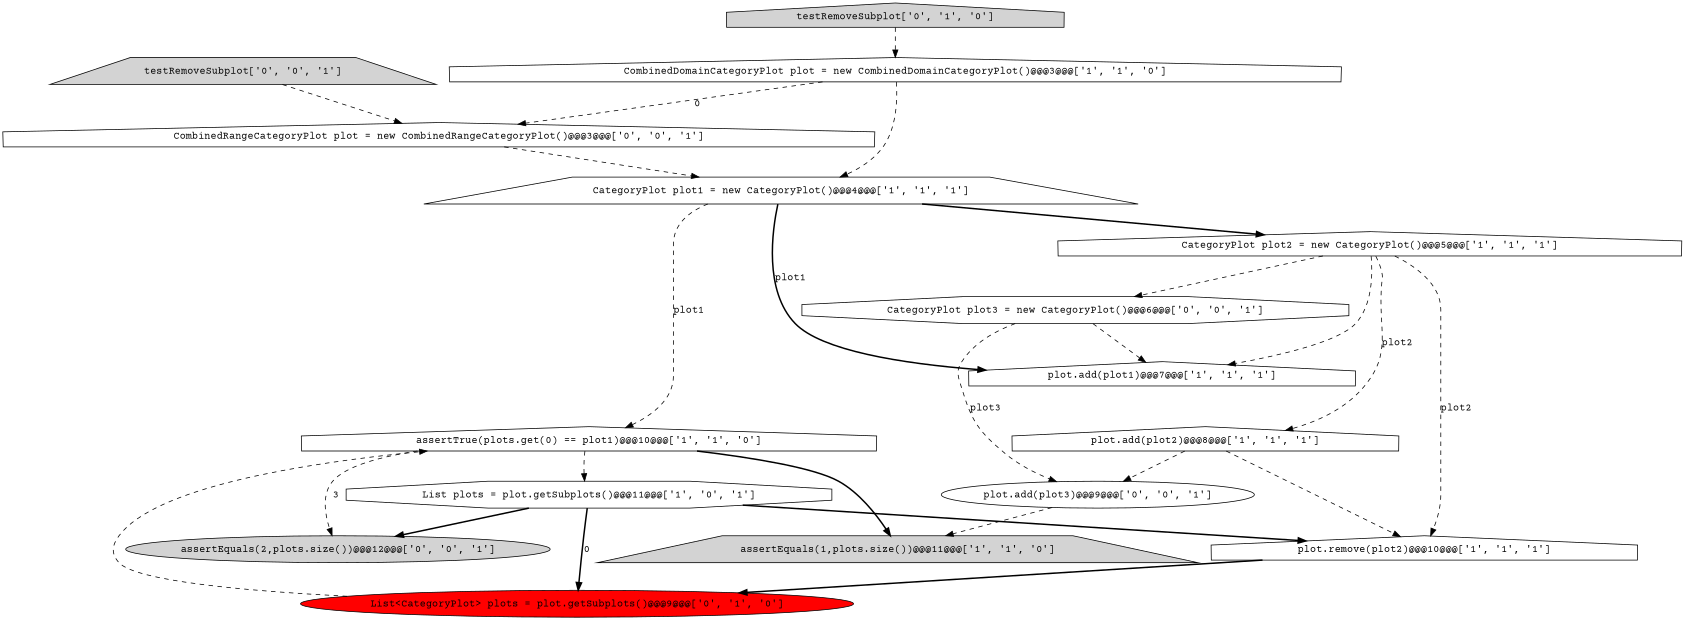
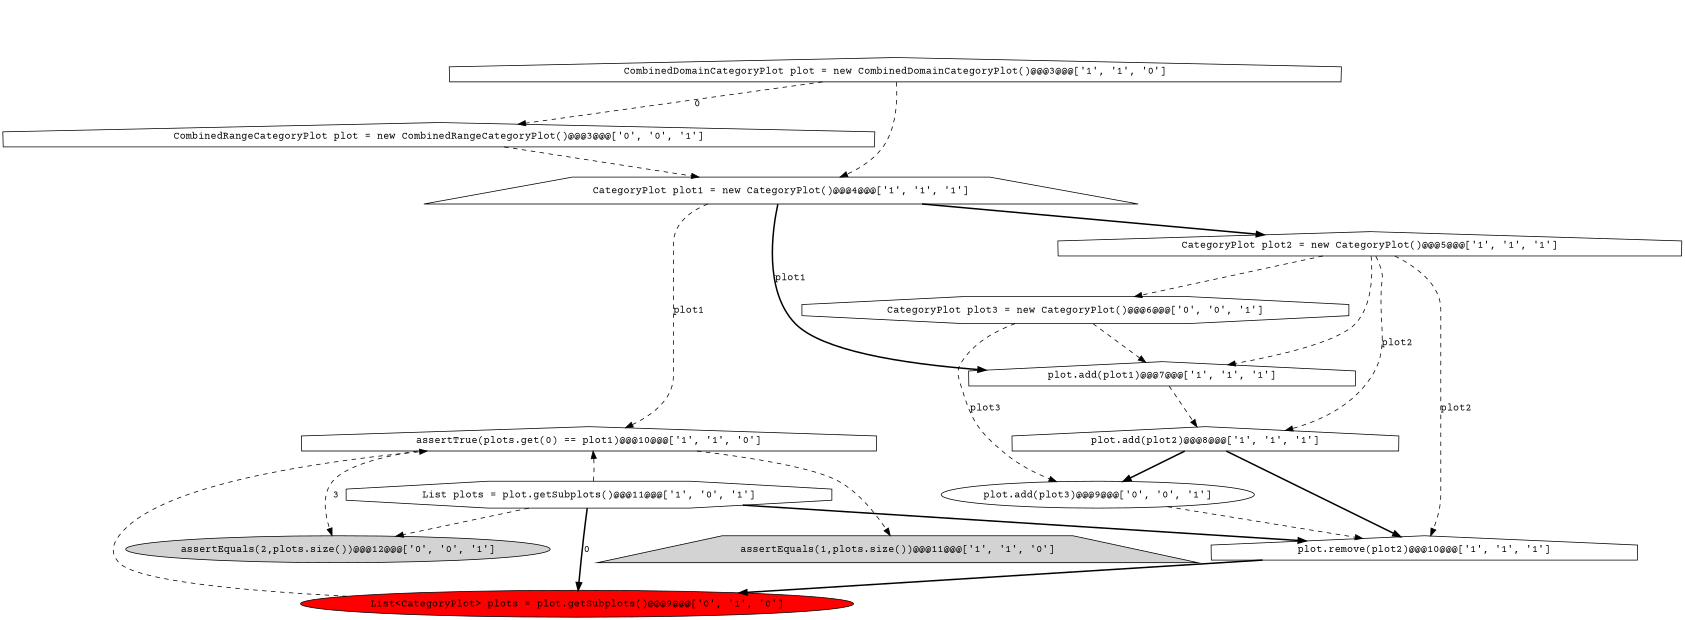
node "testRemoveSubplot['0', '1', '0']": removed
node "testRemoveSubplot['0', '0', '1']": removed
edge "plot.add(plot1)@@@7@@@['1', '1', '1']" -> "plot.add(plot2)@@@8@@@['1', '1', '1']": added
edge "assertTrue(plots.get(0) == plot1)@@@10@@@['1', '1', '0']" -> "List plots = plot.getSubplots()@@@11@@@['1', '0', '1']": reversed
edge "plot.add(plot2)@@@8@@@['1', '1', '1']" -> "plot.add(plot3)@@@9@@@['0', '0', '1']": style dashed -> bold
edge "assertTrue(plots.get(0) == plot1)@@@10@@@['1', '1', '0']" -> "assertEquals(1,plots.size())@@@11@@@['1', '1', '0']": style bold -> dashed
edge "plot.add(plot2)@@@8@@@['1', '1', '1']" -> "plot.remove(plot2)@@@10@@@['1', '1', '1']": style dashed -> bold
edge "plot.add(plot3)@@@9@@@['0', '0', '1']" -> "assertEquals(1,plots.size())@@@11@@@['1', '1', '0']": now "plot.add(plot3)@@@9@@@['0', '0', '1']" -> "plot.remove(plot2)@@@10@@@['1', '1', '1']"
edge "List plots = plot.getSubplots()@@@11@@@['1', '0', '1']" -> "assertEquals(2,plots.size())@@@12@@@['0', '0', '1']": style bold -> dashed
